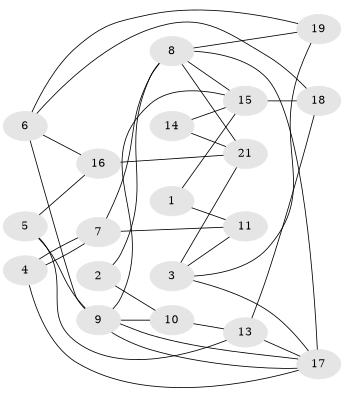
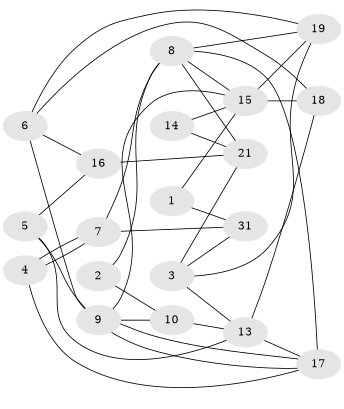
edge "19" -- "15": added
node "11": label "11" -> "31"
edge "3" -- "17": now "3" -- "13"
